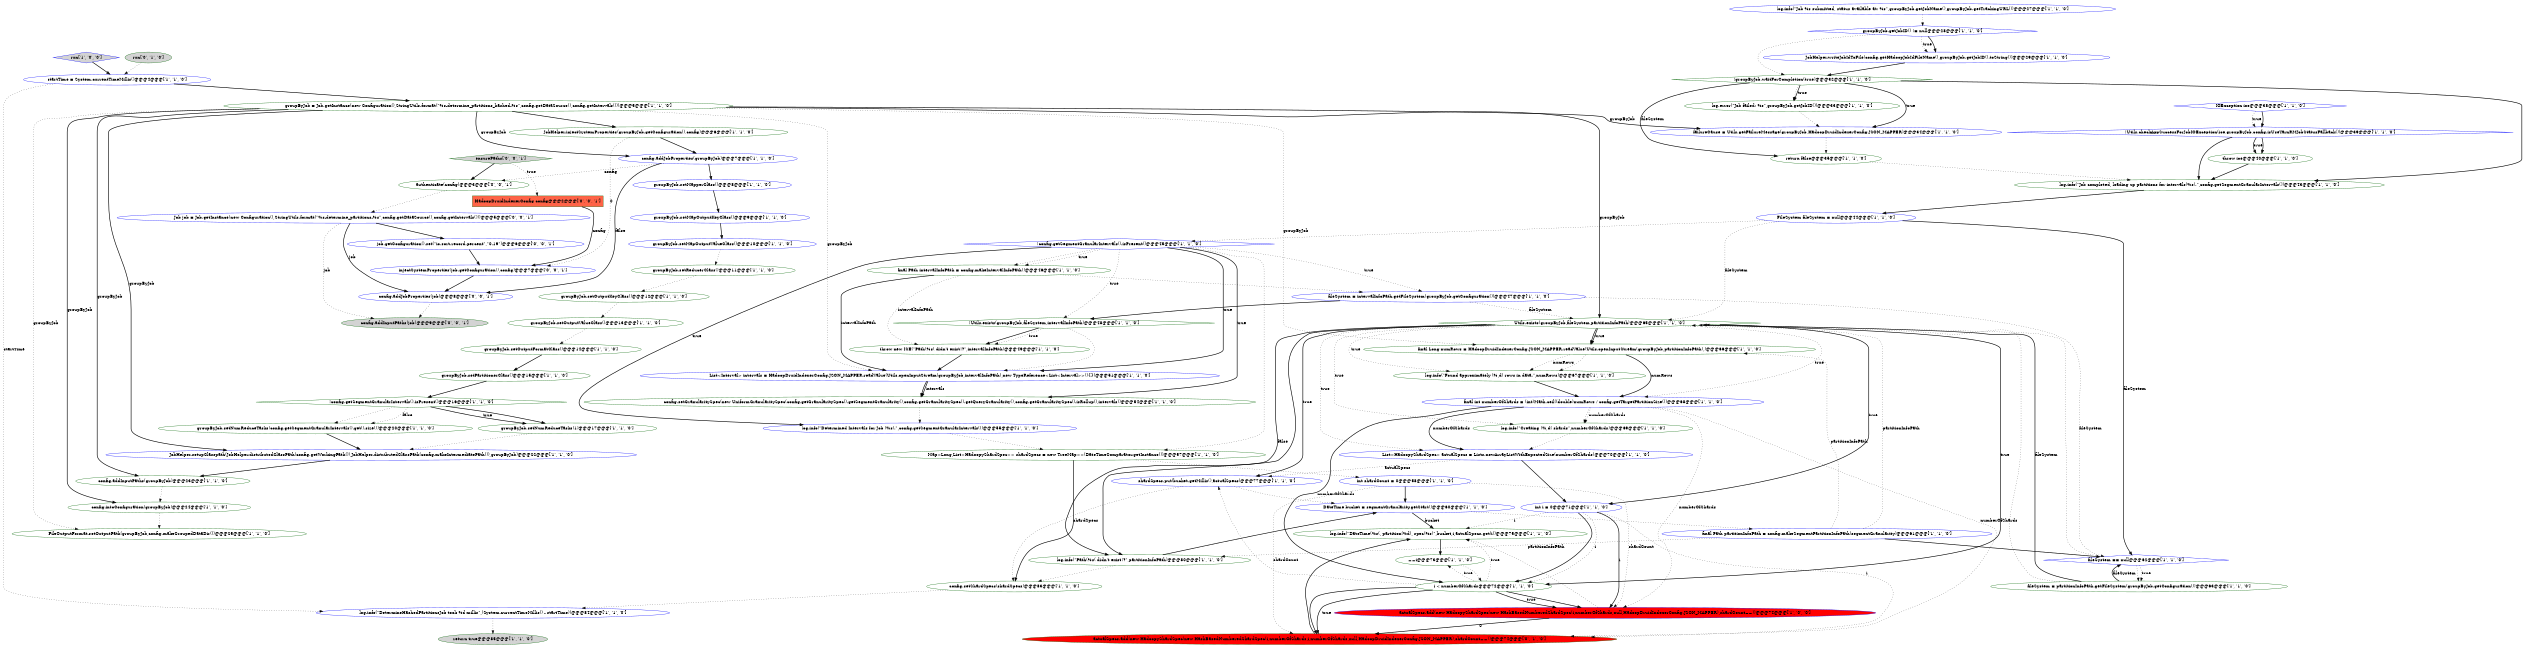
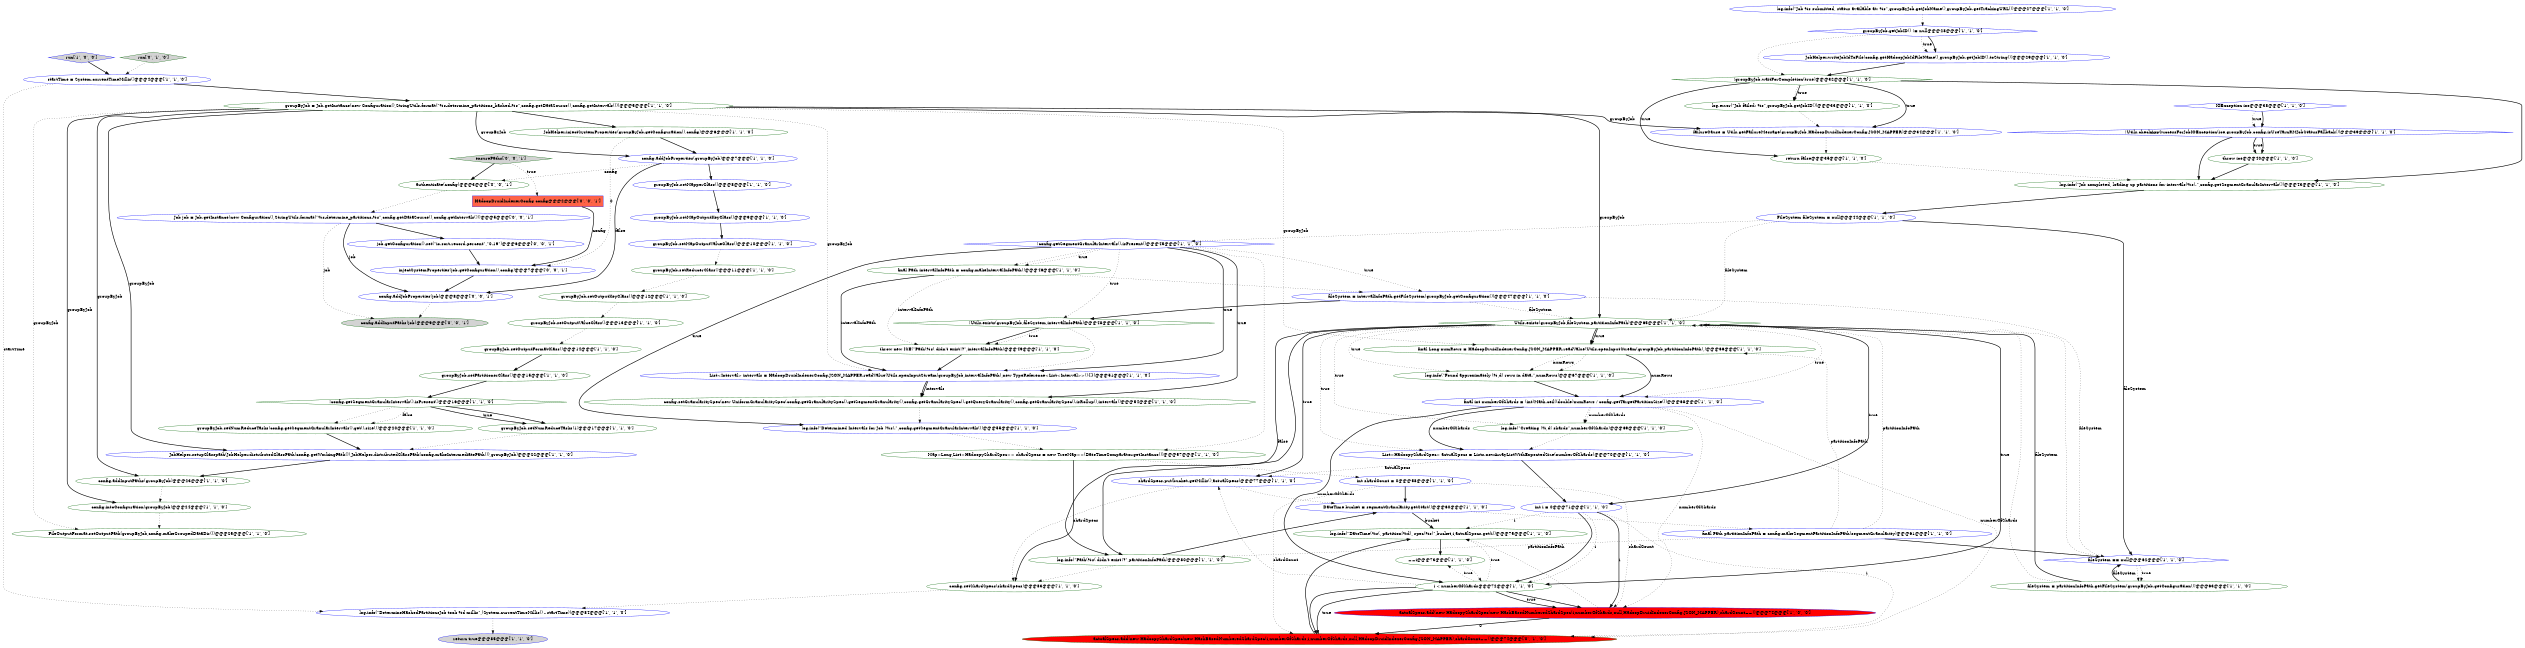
node "run['0', '1', '0']": shape ellipse -> diamond
edge "!groupByJob.waitForCompletion(true)@@@32@@@['1', '1', '0']" -> "return false@@@35@@@['1', '1', '0']": label "fileSystem" -> "true"
node "HadoopDruidIndexerConfig config@@@2@@@['0', '0', '1']": color darkgreen -> blue
node "return true@@@85@@@['1', '1', '0']": color darkgreen -> blue
